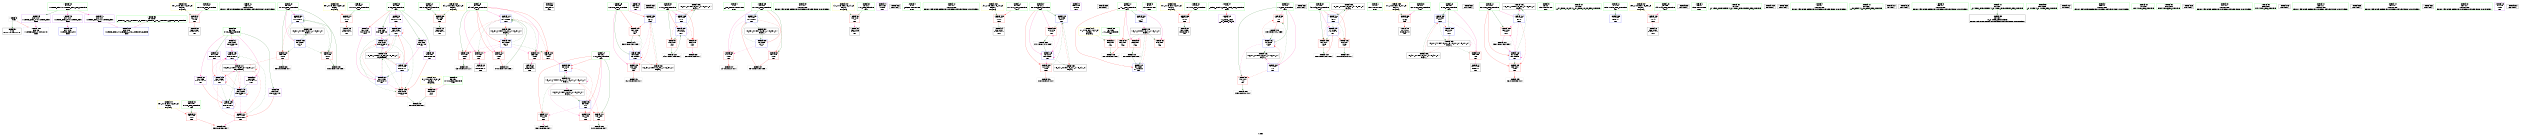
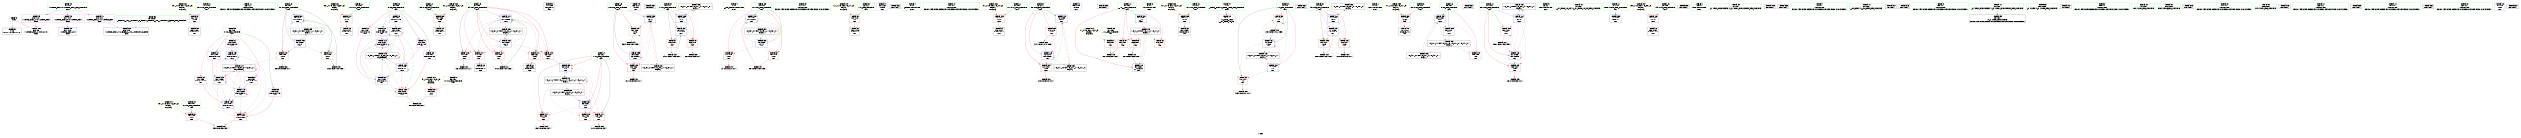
node "NodeID: 67": removed
